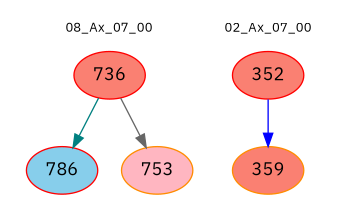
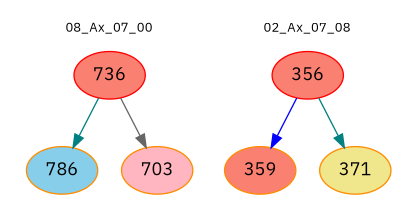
cluster "02_Ax_07_00": label "02_Ax_07_00" -> "02_Ax_07_08"
node "352": label "352" -> "356"
node "786": color red -> darkorange
node "753": label "753" -> "703"
node "371": added
